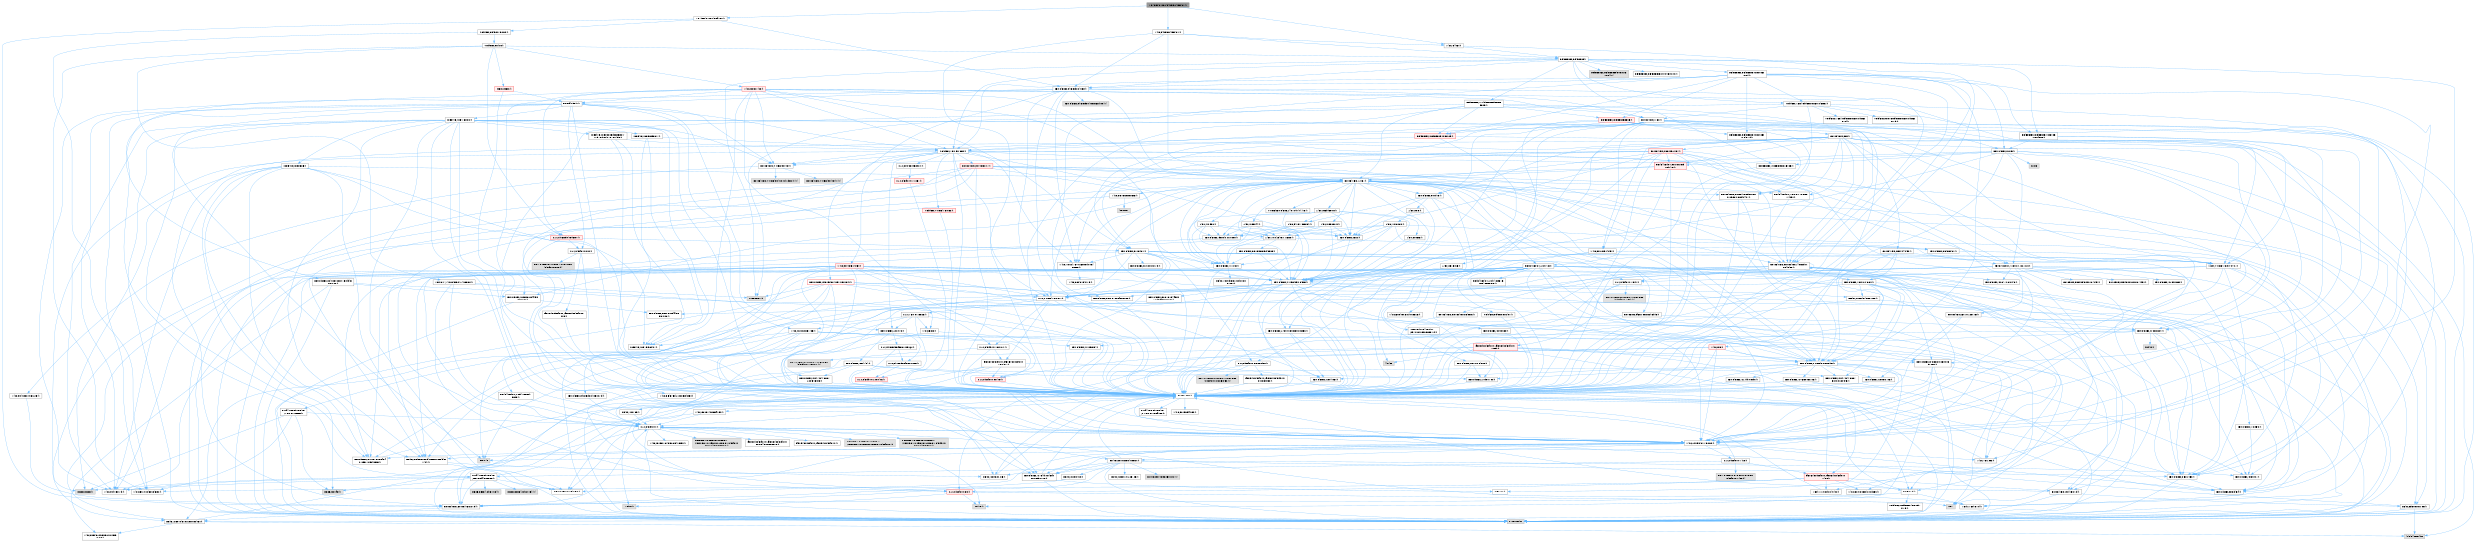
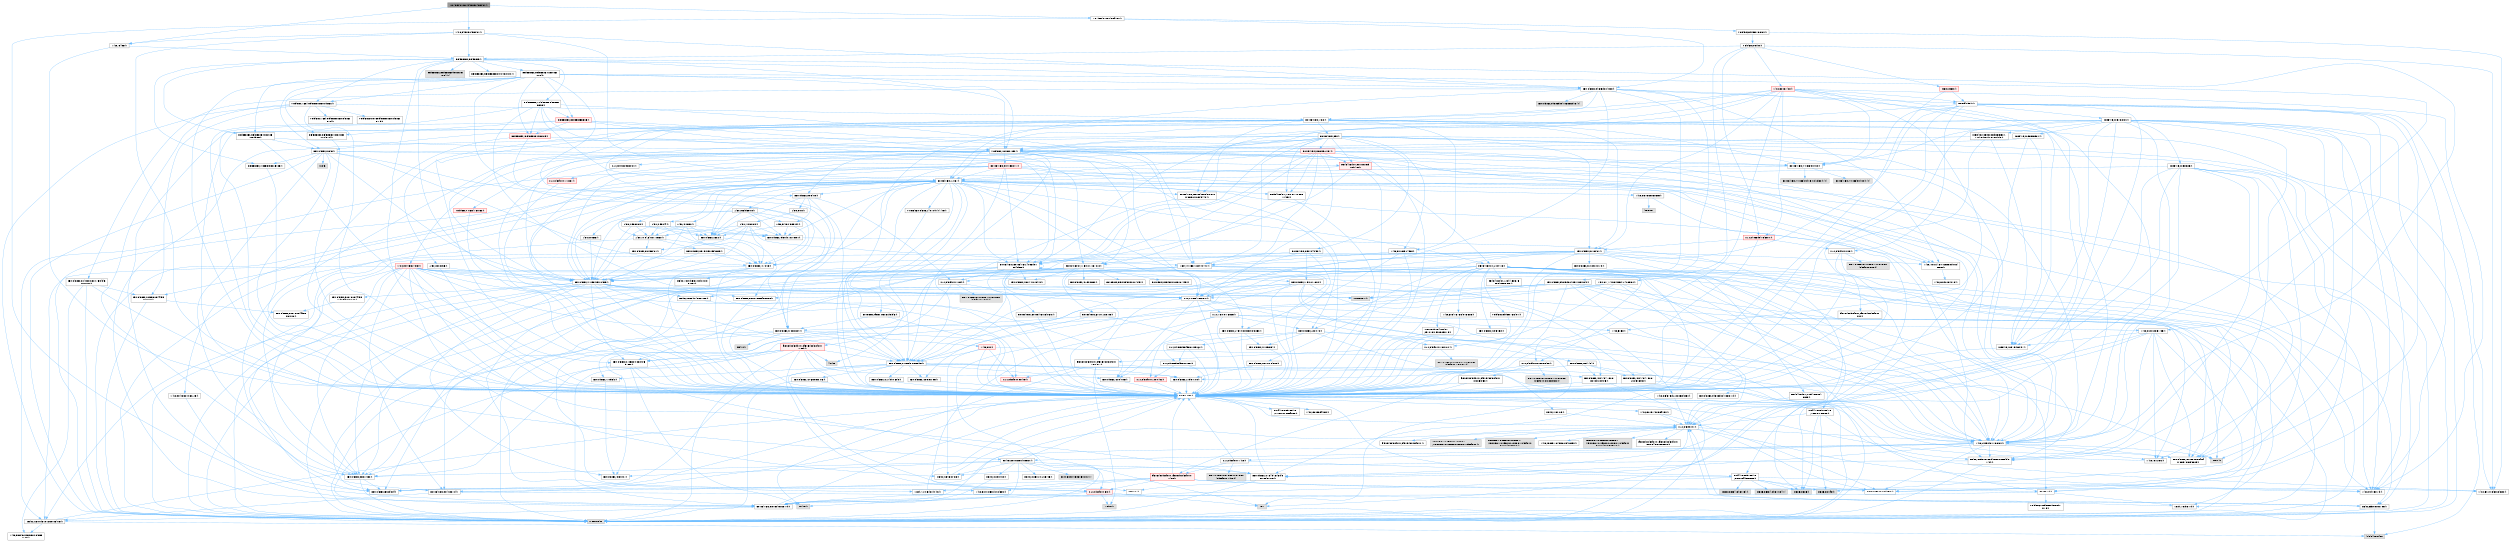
node "Templates/SharedPointerInternals.h": color red -> grey40
edge "Memory/VirtualStackAllocator.h" -> "Misc/AssertionMacros.h": added
edge "Templates/UnrealTypeTraits.h" -> "Templates/Identity.h": now "Templates/UnrealTypeTraits.h" -> "Templates/Models.h"
